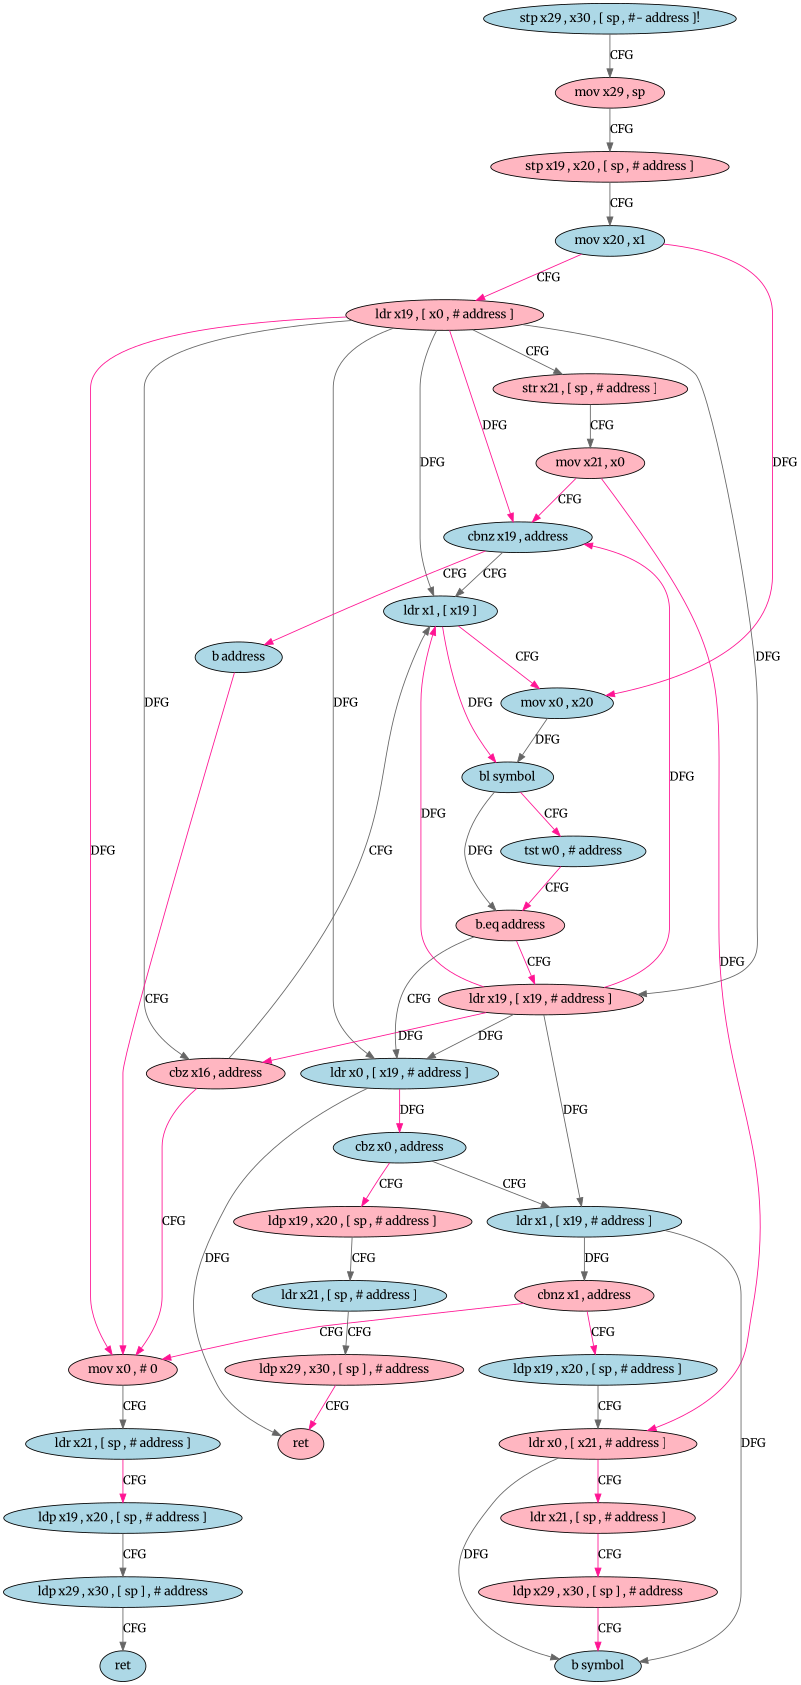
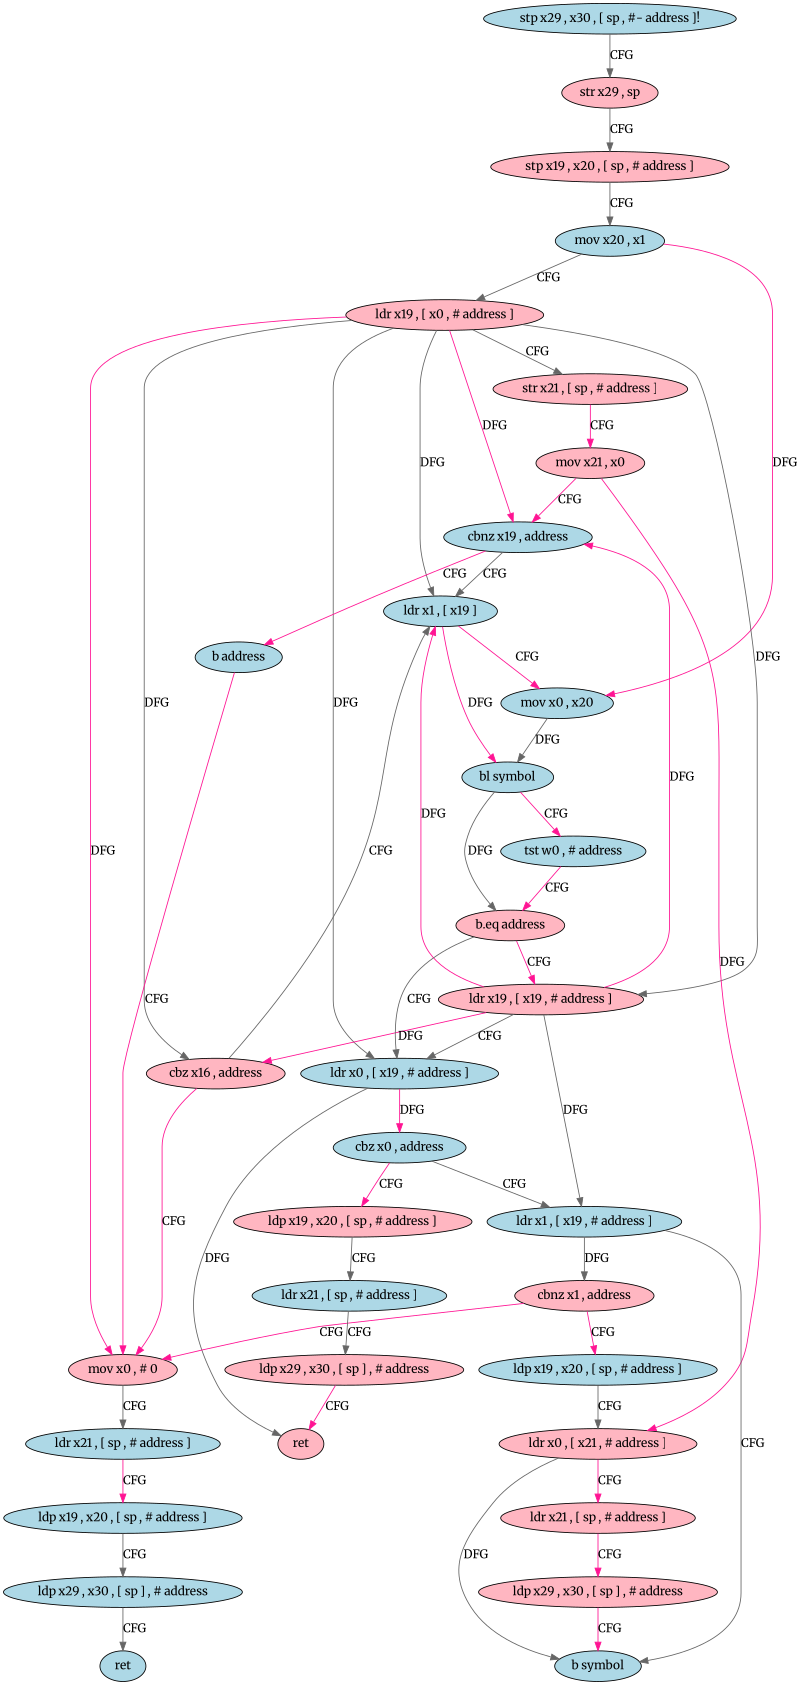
node "mov x29 , sp": label "mov x29 , sp" -> "str x29 , sp"
edge "mov x20 , x1" -> "ldr x19 , [ x0 , # address ]": color deeppink -> gray40
edge "str x21 , [ sp , # address ]" -> "mov x21 , x0": color gray40 -> deeppink
edge "ldr x19 , [ x19 , # address ]" -> "ldr x0 , [ x19 , # address ]": label "DFG" -> "CFG"
edge "ldr x1 , [ x19 , # address ]" -> "b symbol": label "DFG" -> "CFG"
